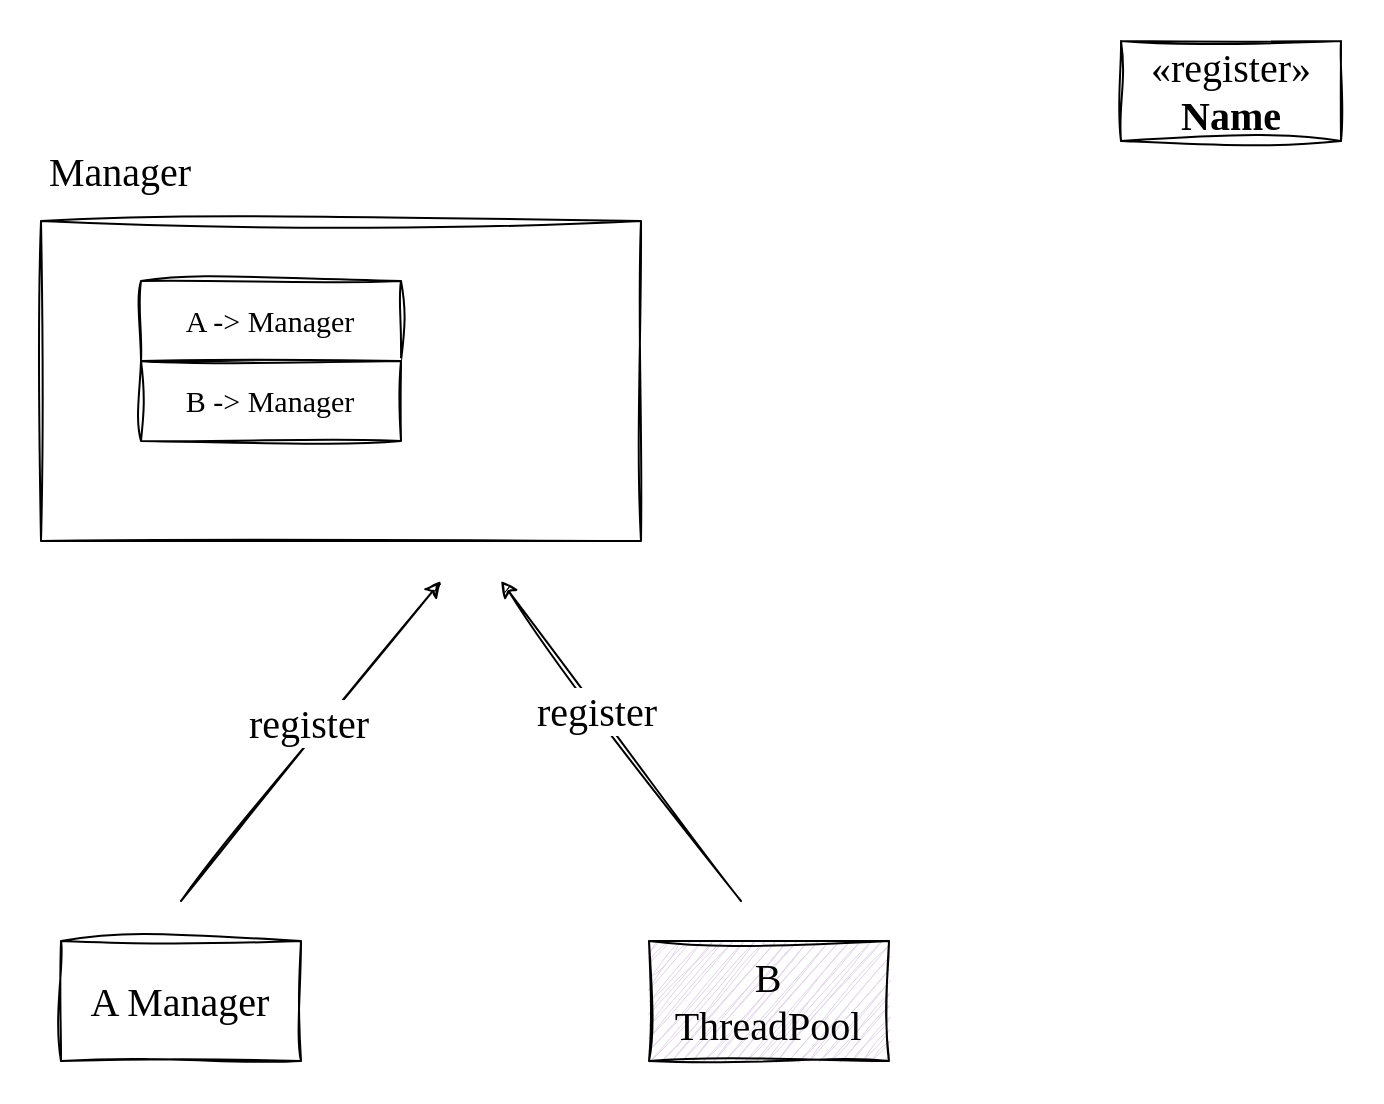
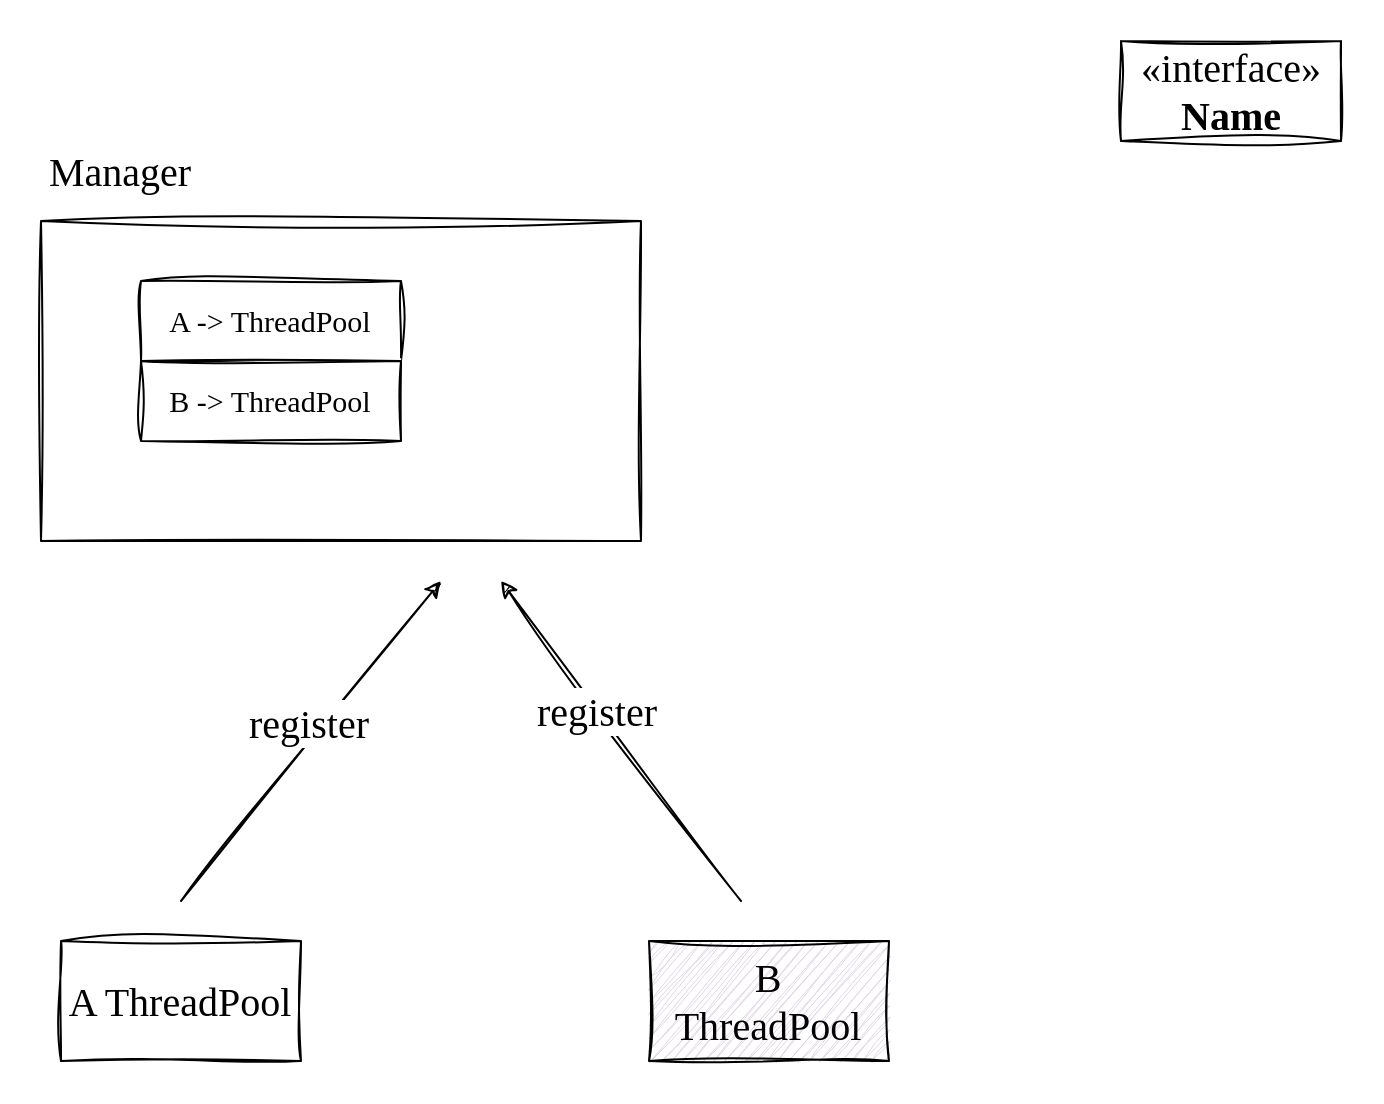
node "«register» Name": label "«register» Name" -> "«interface» Name"
node "A -> Manager": label "A -> Manager" -> "A -> ThreadPool"
node "B -> Manager": label "B -> Manager" -> "B -> ThreadPool"
node "A Manager": label "A Manager" -> "A ThreadPool"
